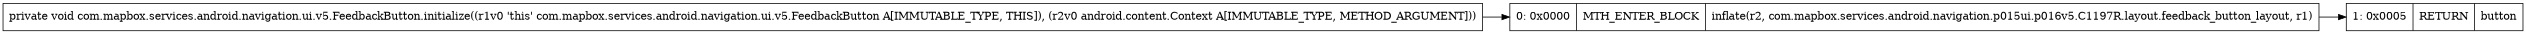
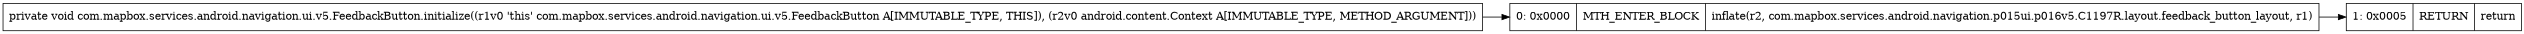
node "1: 0x0005": text "button" -> "return"
